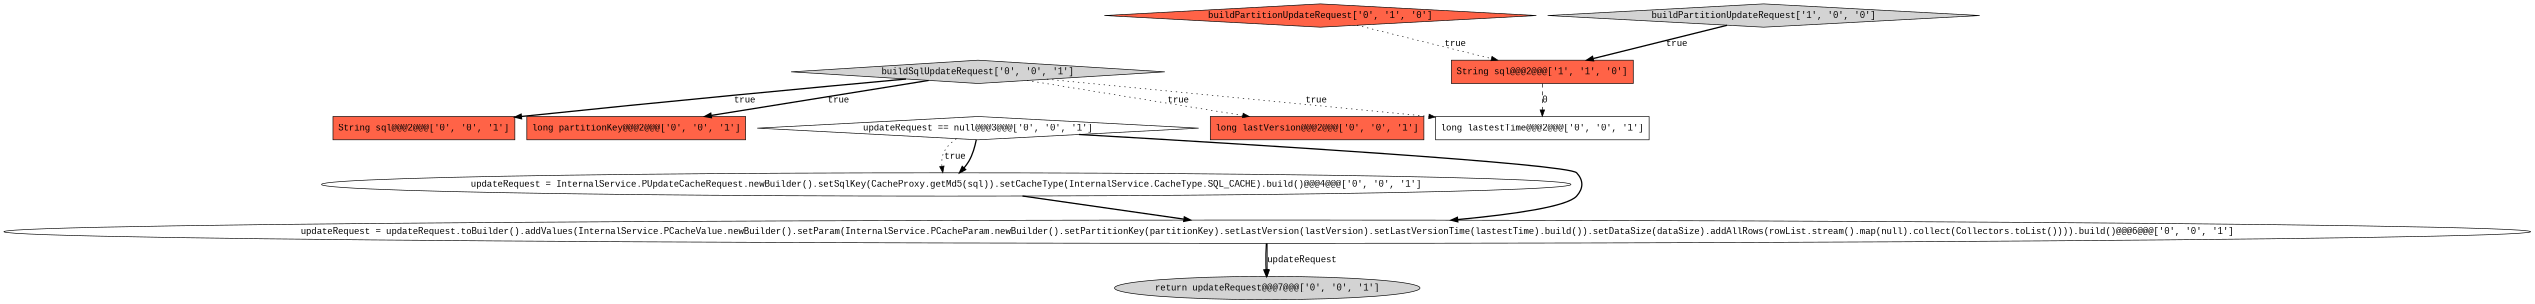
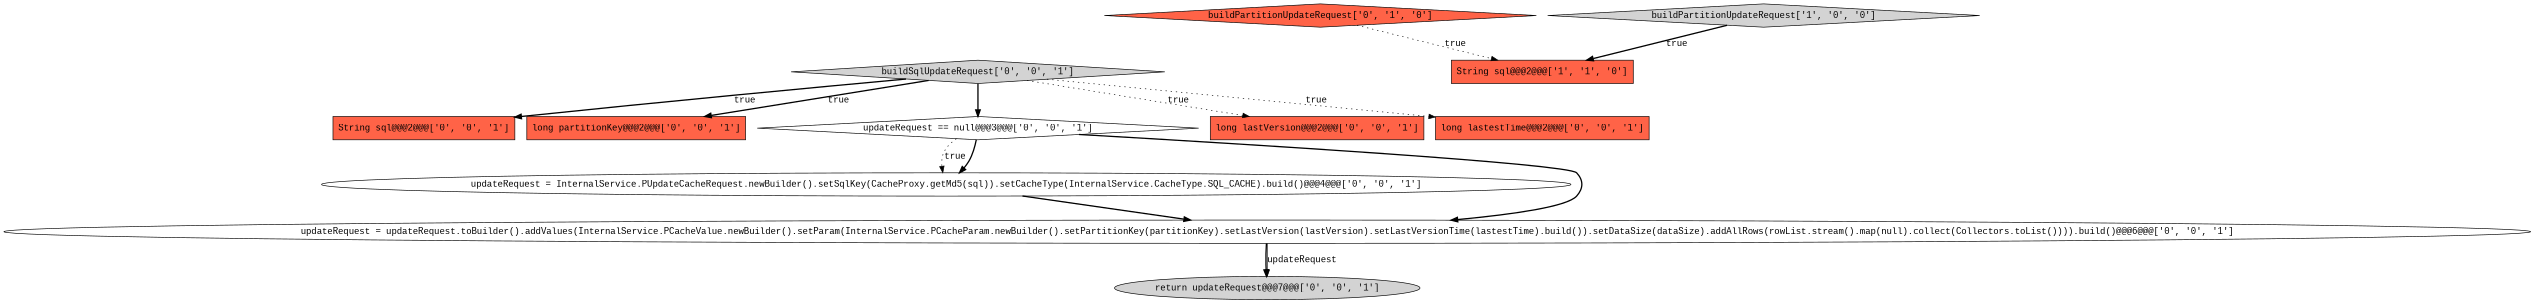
edge "buildSqlUpdateRequest['0', '0', '1']" -> "updateRequest == null@@@3@@@['0', '0', '1']": added
edge "String sql@@@2@@@['1', '1', '0']" -> "long lastestTime@@@2@@@['0', '0', '1']": removed, label "0"
node "long lastestTime@@@2@@@['0', '0', '1']": fillcolor white -> tomato
